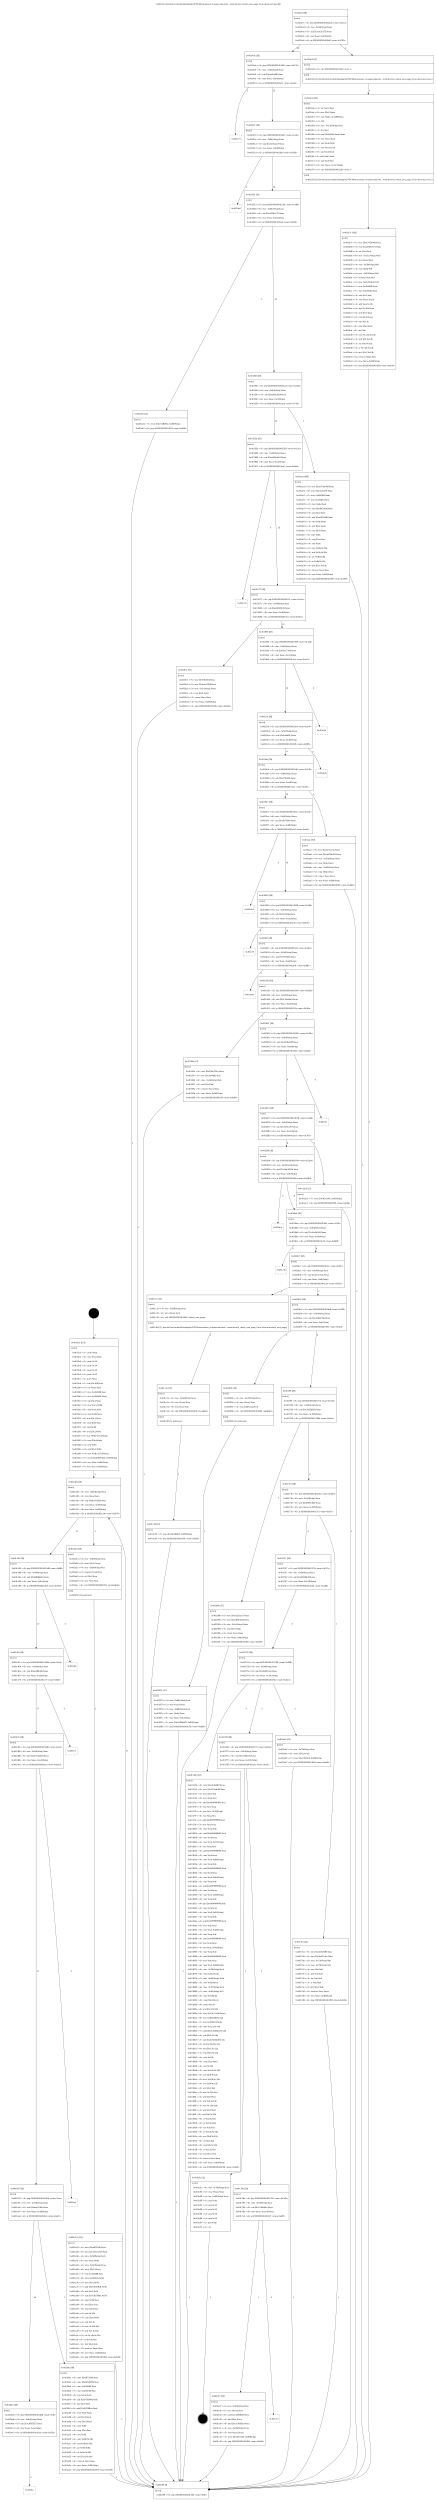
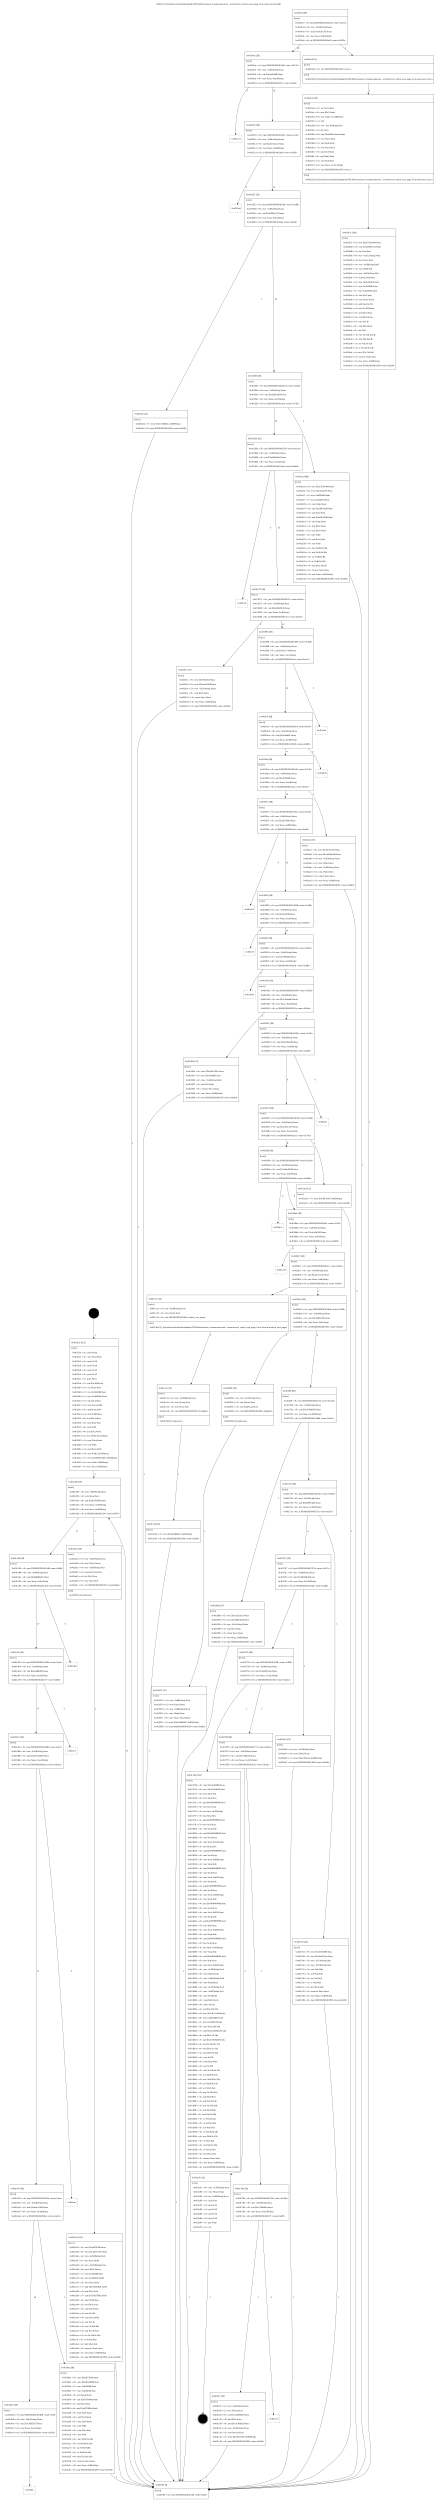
edge "0x401753 [28]" -> "0x401e46 [22]": now "0x401737 [28]" -> "0x401e46 [22]"
